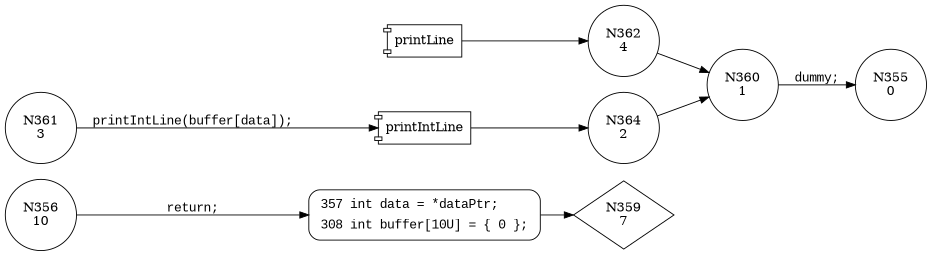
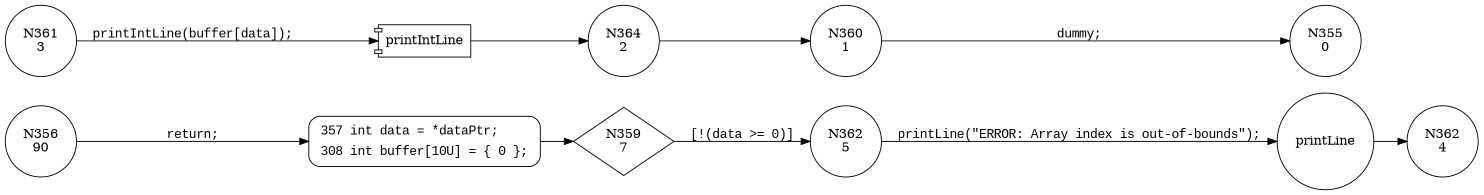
node "printLine": shape component -> circle
edge "N362 4" -> "N360 1": removed
node "N362 5": added
node "N356 10": label "N356 10" -> "N356 90"
